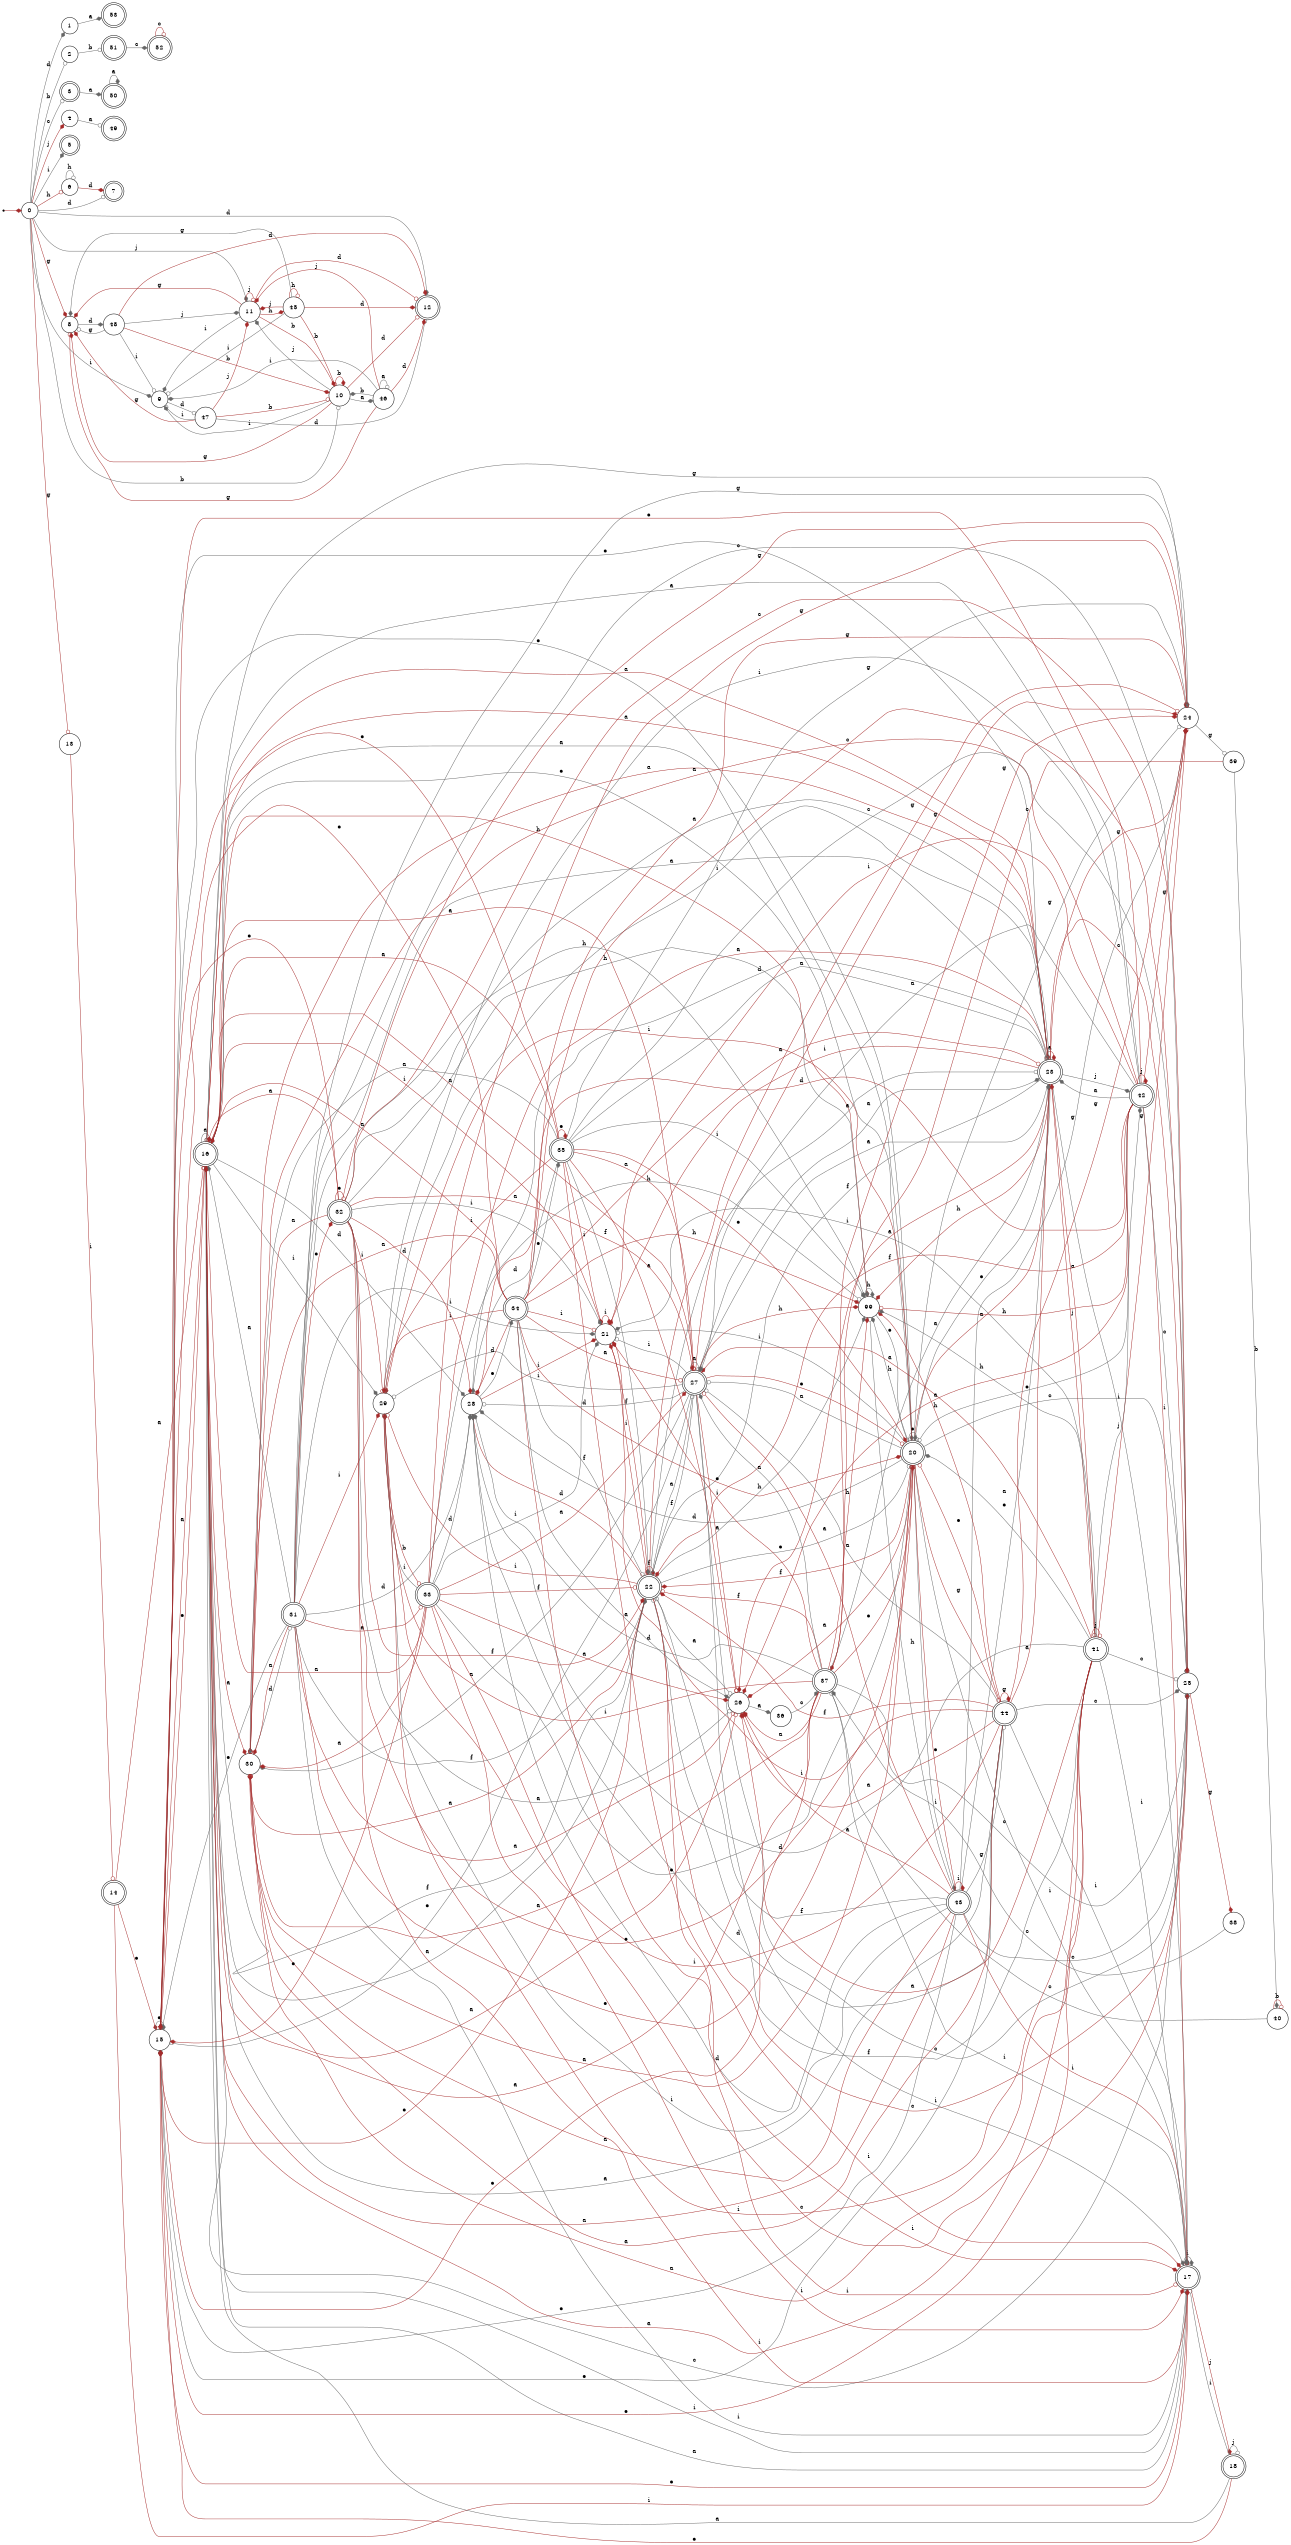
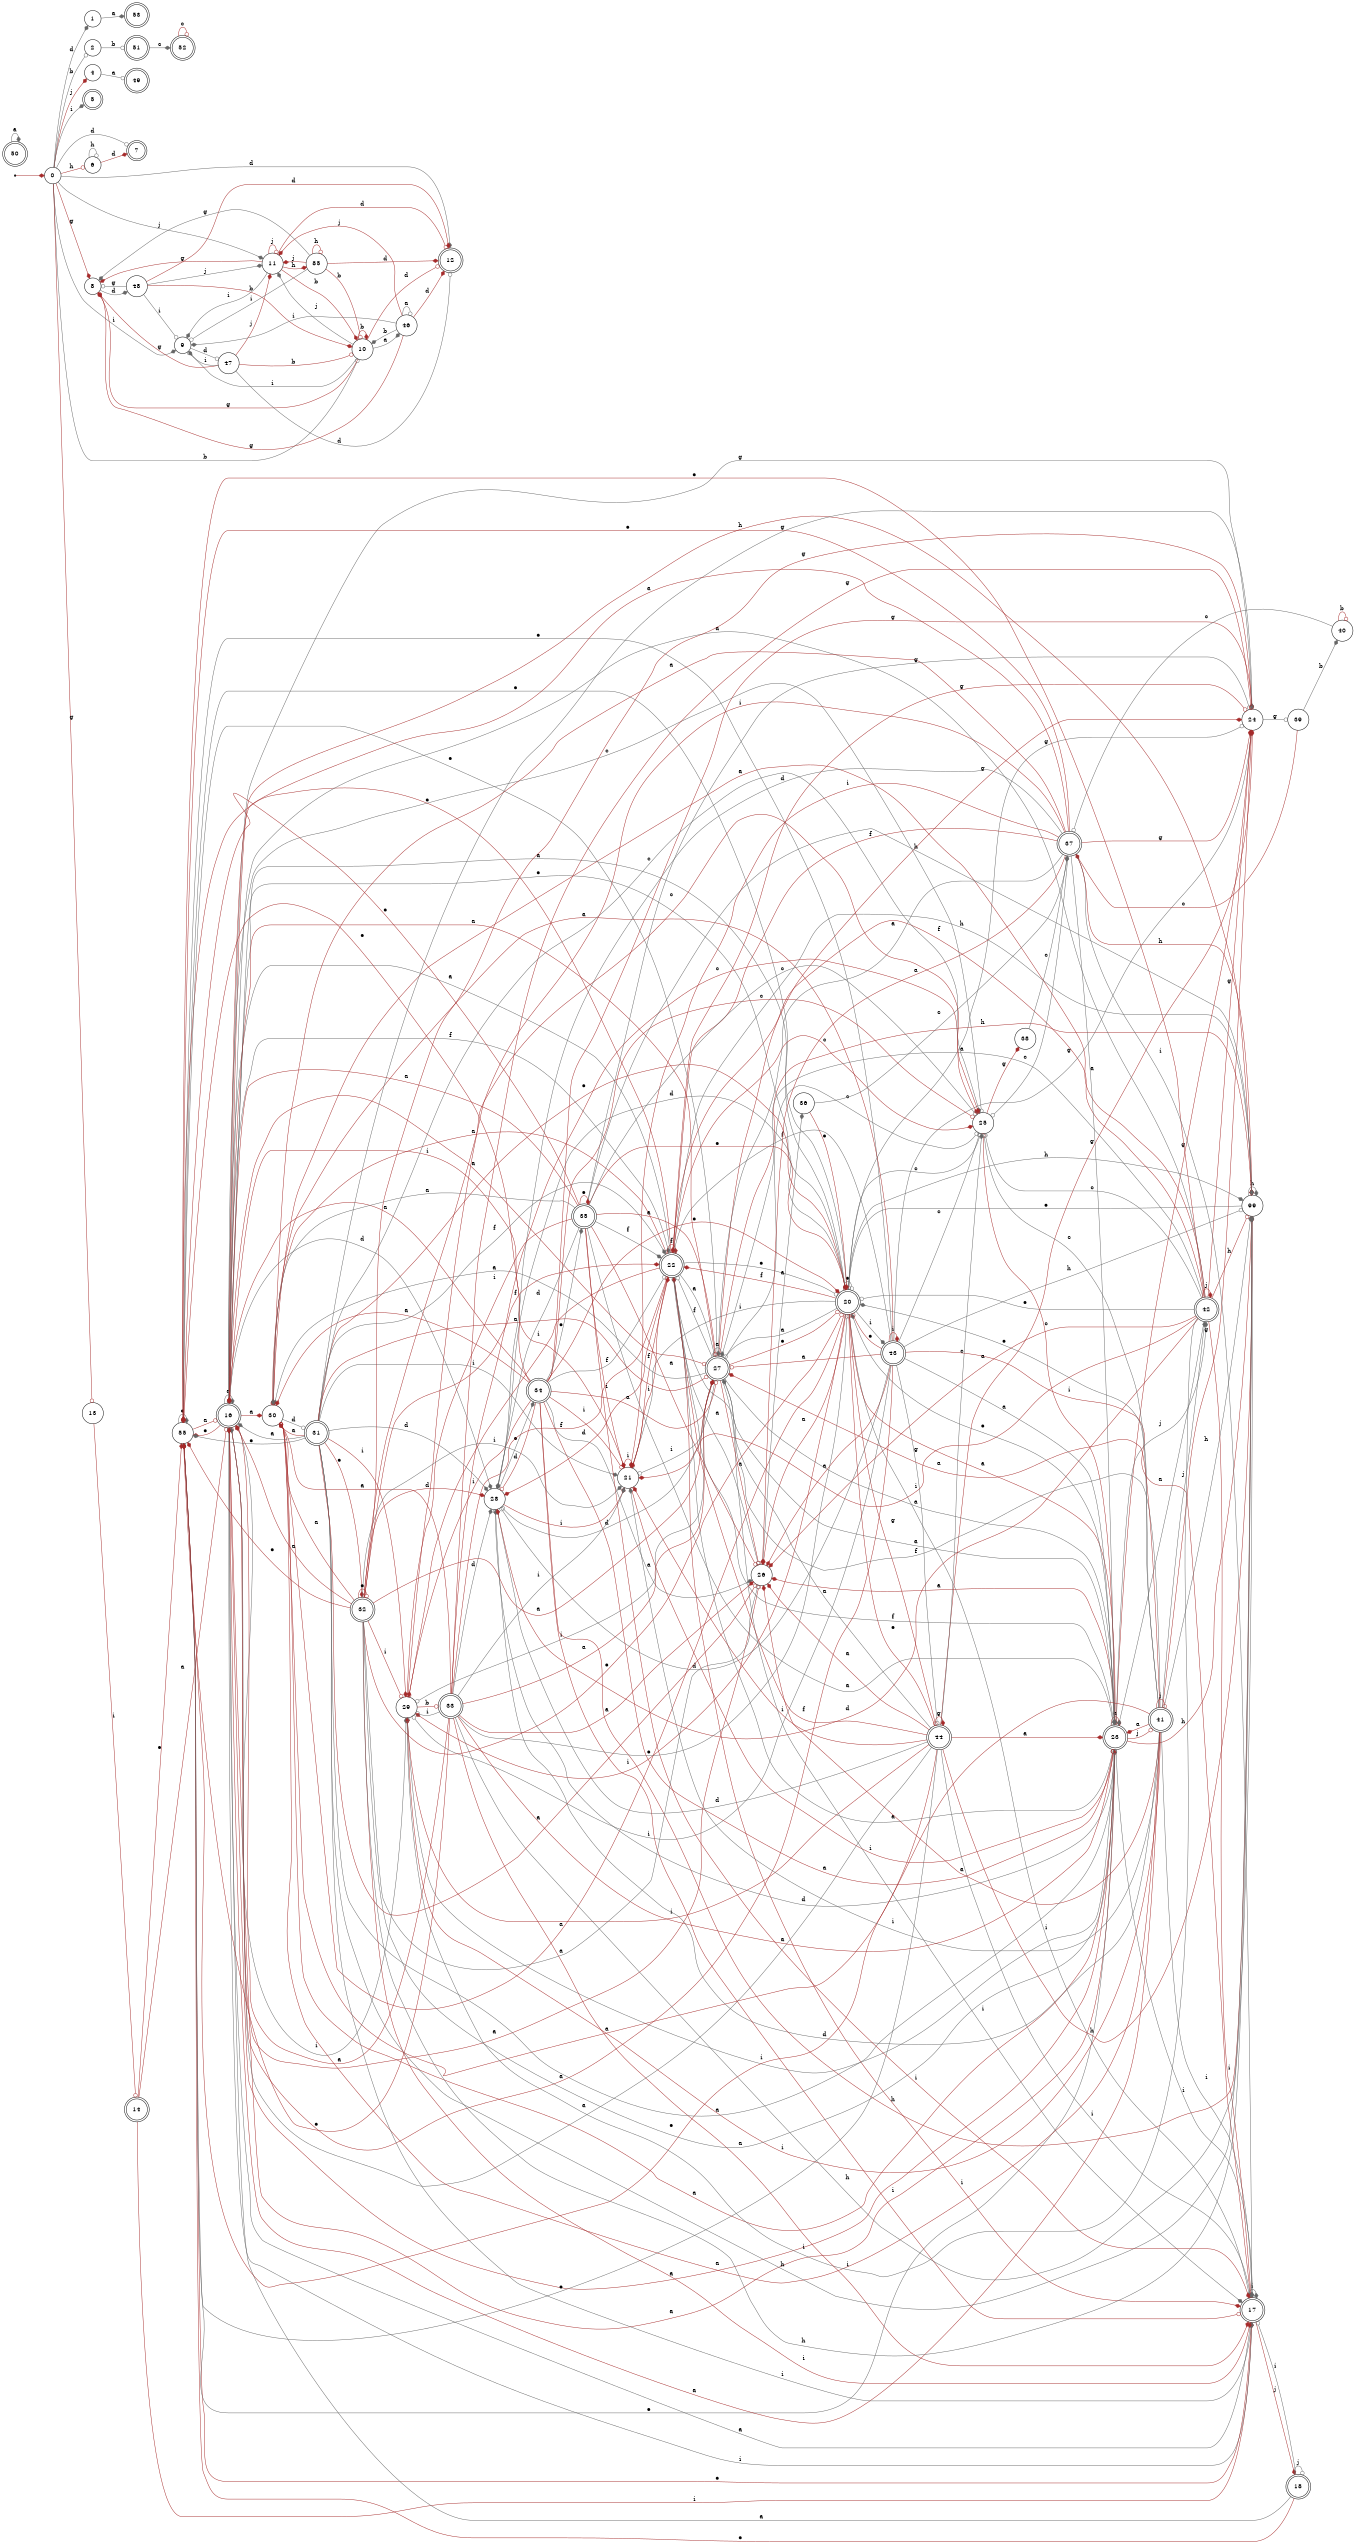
node "3": removed
node "45": label "45" -> "85"
edge "35" -> "99": label "i" -> "h"
edge "37" -> "20": now "36" -> "20"
edge "31" -> "33": now "31" -> "27"
node "15": label "15" -> "55"
edge "31" -> "17": arrowhead odot -> diamond
